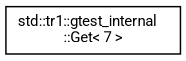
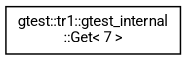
node "std::tr1::gtest_internal ::Get< 7 >": label "std::tr1::gtest_internal ::Get< 7 >" -> "gtest::tr1::gtest_internal ::Get< 7 >"
